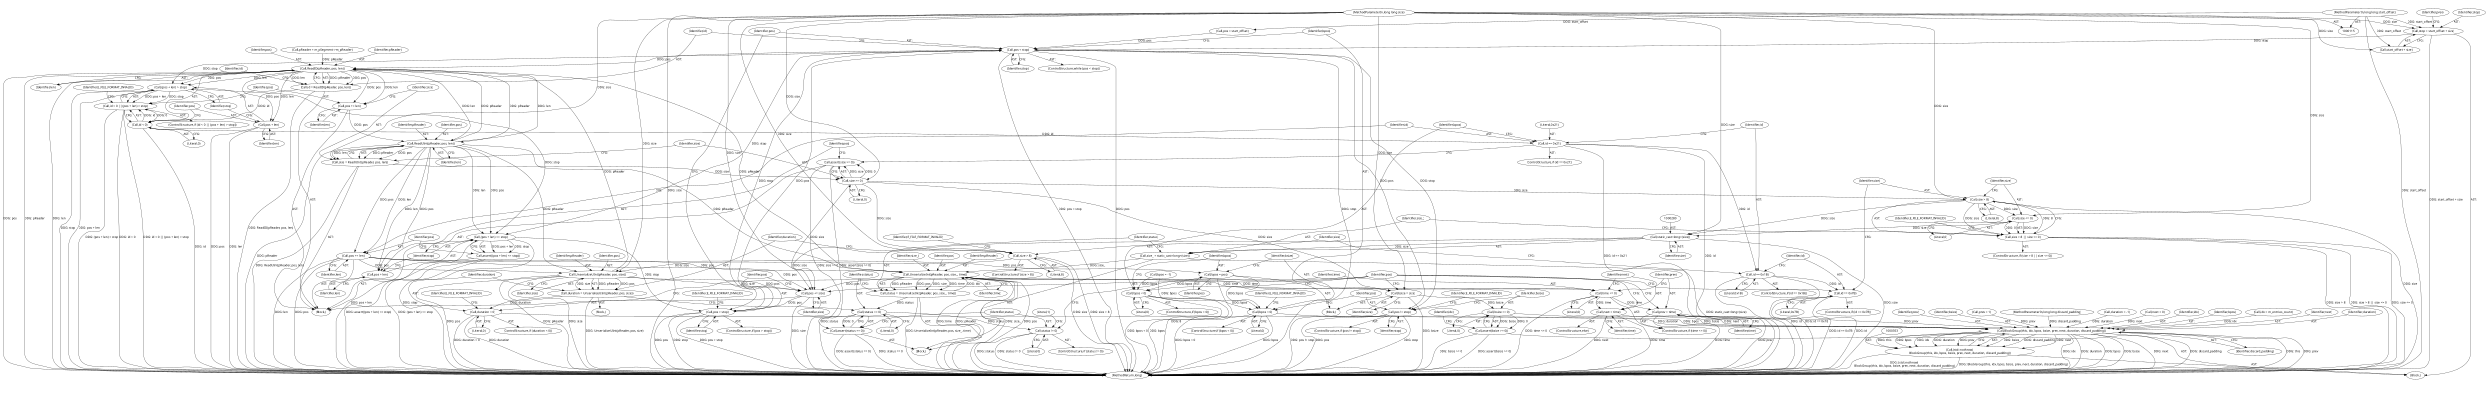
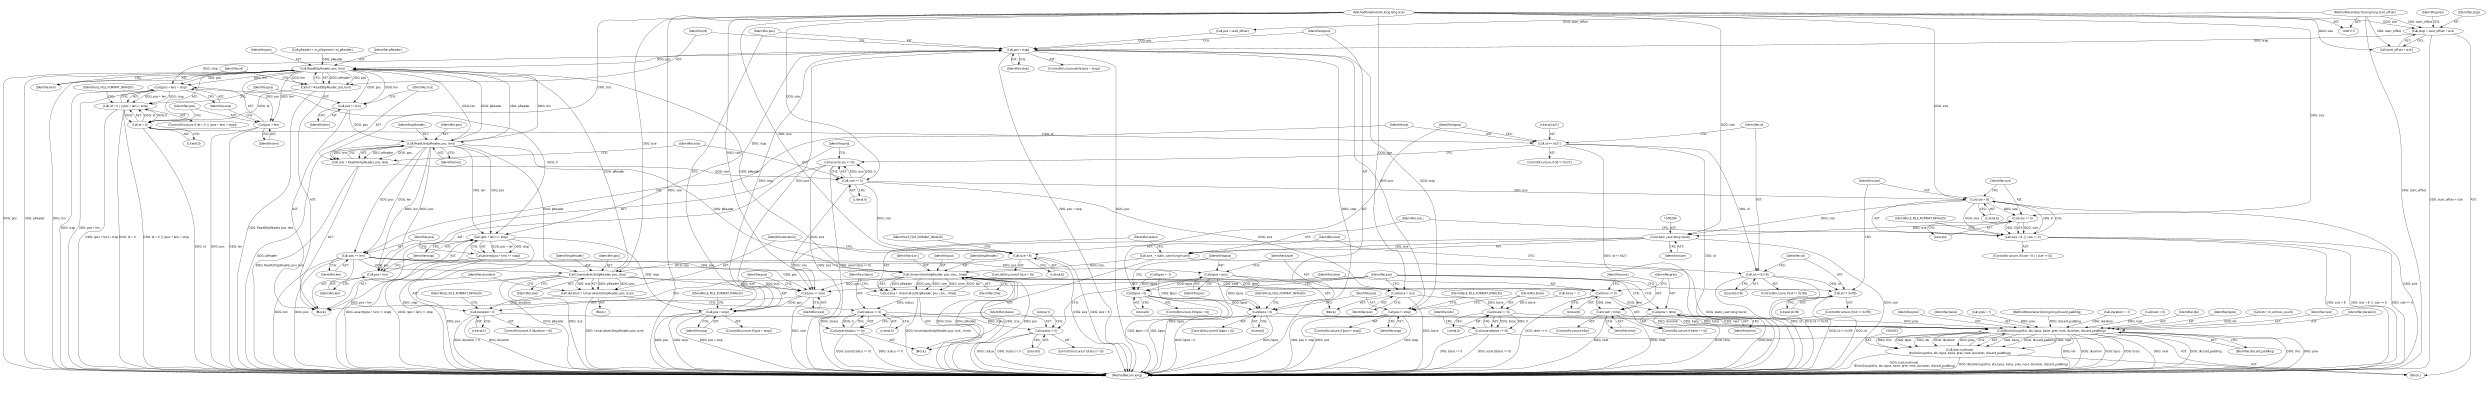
edge "(Call,id < 0 || (pos + len) > stop)" -> "(Call,id < 0)": label "CFG: " -> "DDG: "
edge "(Call,(pos + len) > stop)" -> "(Call,(pos + len) <= stop)": label "DDG: stop" -> "DDG: 0"
node "(Call,bsize = -1)": added
edge "(Call,bpos = pos)" -> "(MethodReturn,long)": label "DDG: 8" -> "DDG: bpos"
